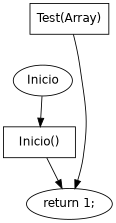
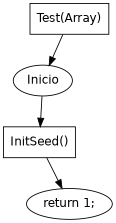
edge "Test(Array)" -> "return 1;": now "Test(Array)" -> "Inicio"
node "Inicio()": label "Inicio()" -> "InitSeed()"
